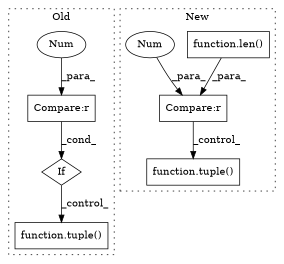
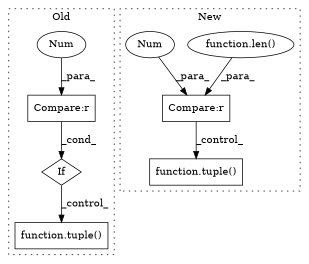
node "function.len()": shape box -> ellipse
